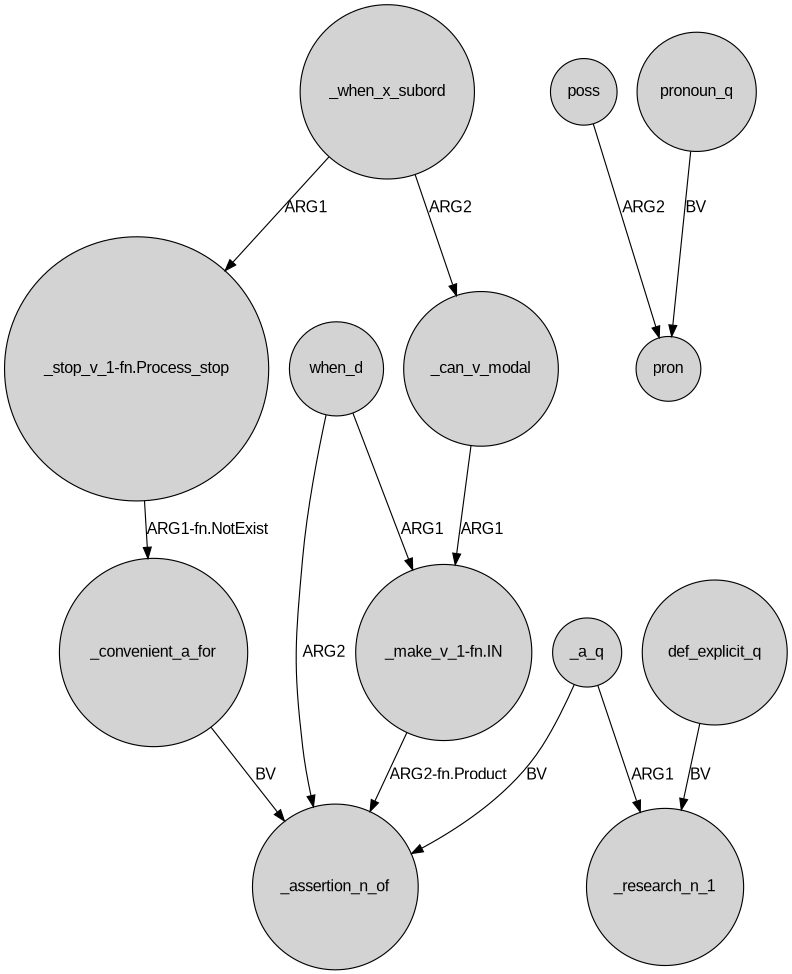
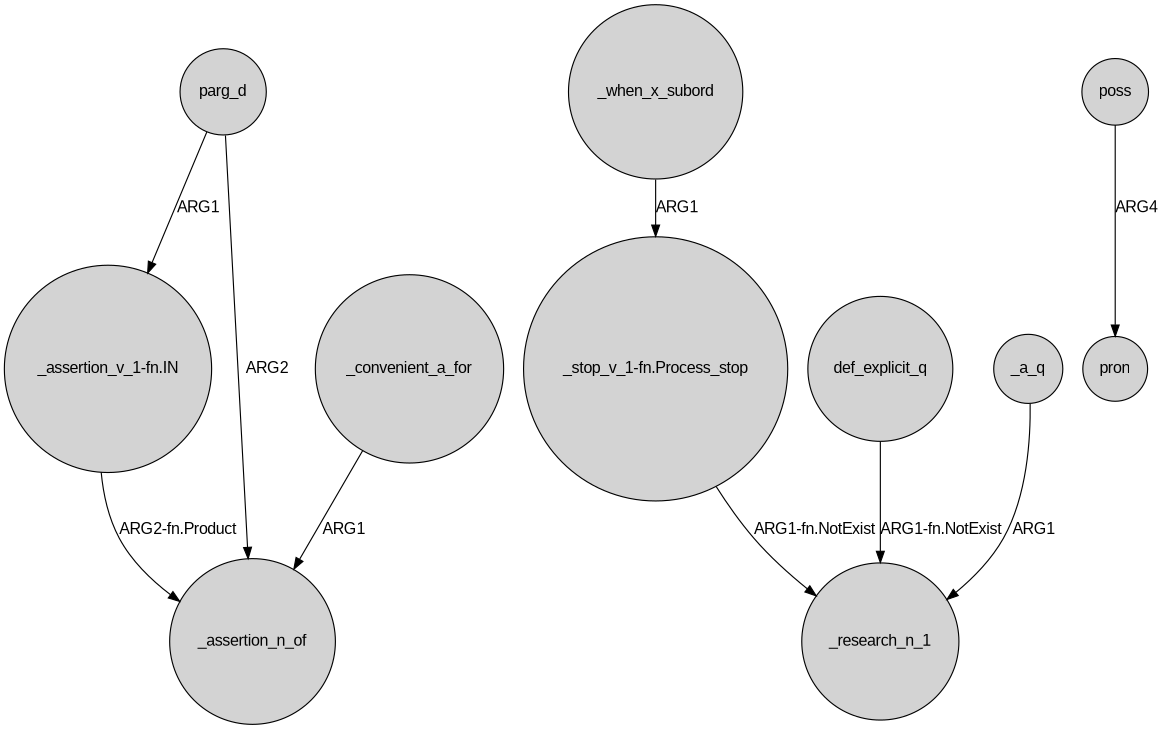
node "pronoun_q": removed
edge "poss" -> "pron": label "ARG2" -> "ARG4"
node "when_d": label "when_d" -> "parg_d"
node "_can_v_modal": removed
edge "_stop_v_1-fn.Process_stop" -> "_convenient_a_for": now "_stop_v_1-fn.Process_stop" -> "_research_n_1"
node "_make_v_1-fn.IN": label "_make_v_1-fn.IN" -> "_assertion_v_1-fn.IN"
edge "_convenient_a_for" -> "_assertion_n_of": label "BV" -> "ARG1"
edge "def_explicit_q" -> "_research_n_1": label "BV" -> "ARG1-fn.NotExist"
edge "_a_q" -> "_assertion_n_of": removed, label "BV"
